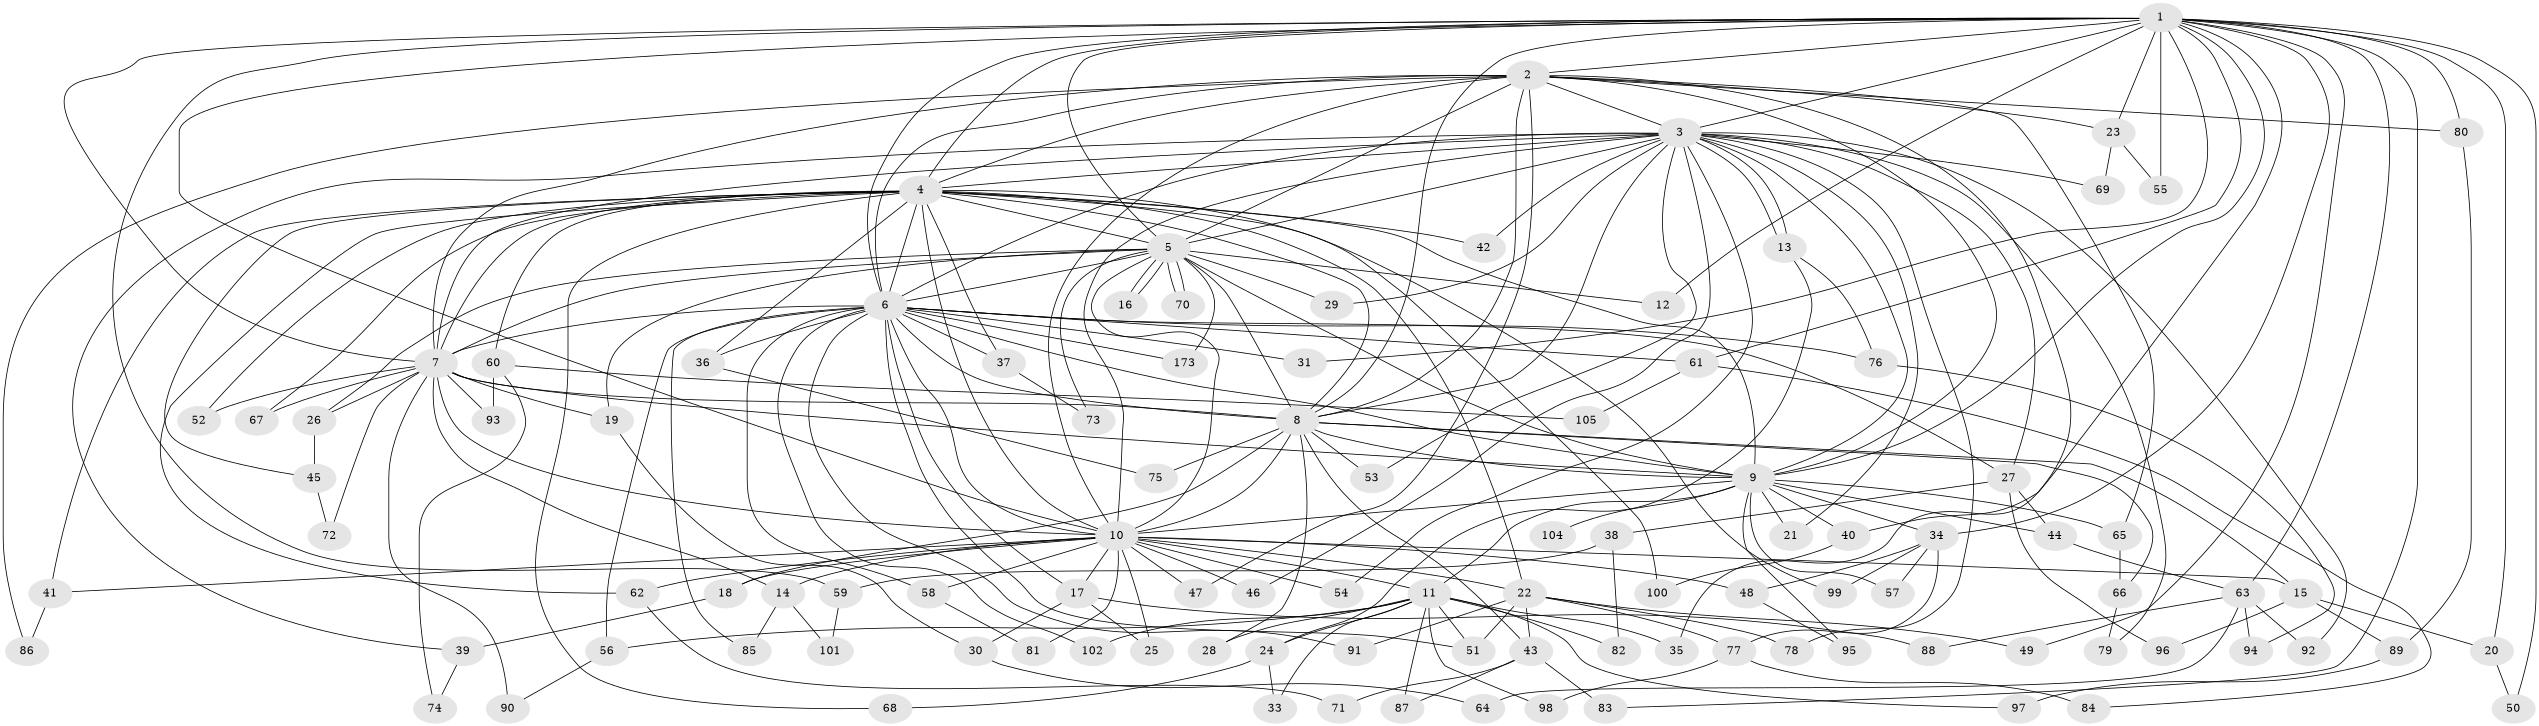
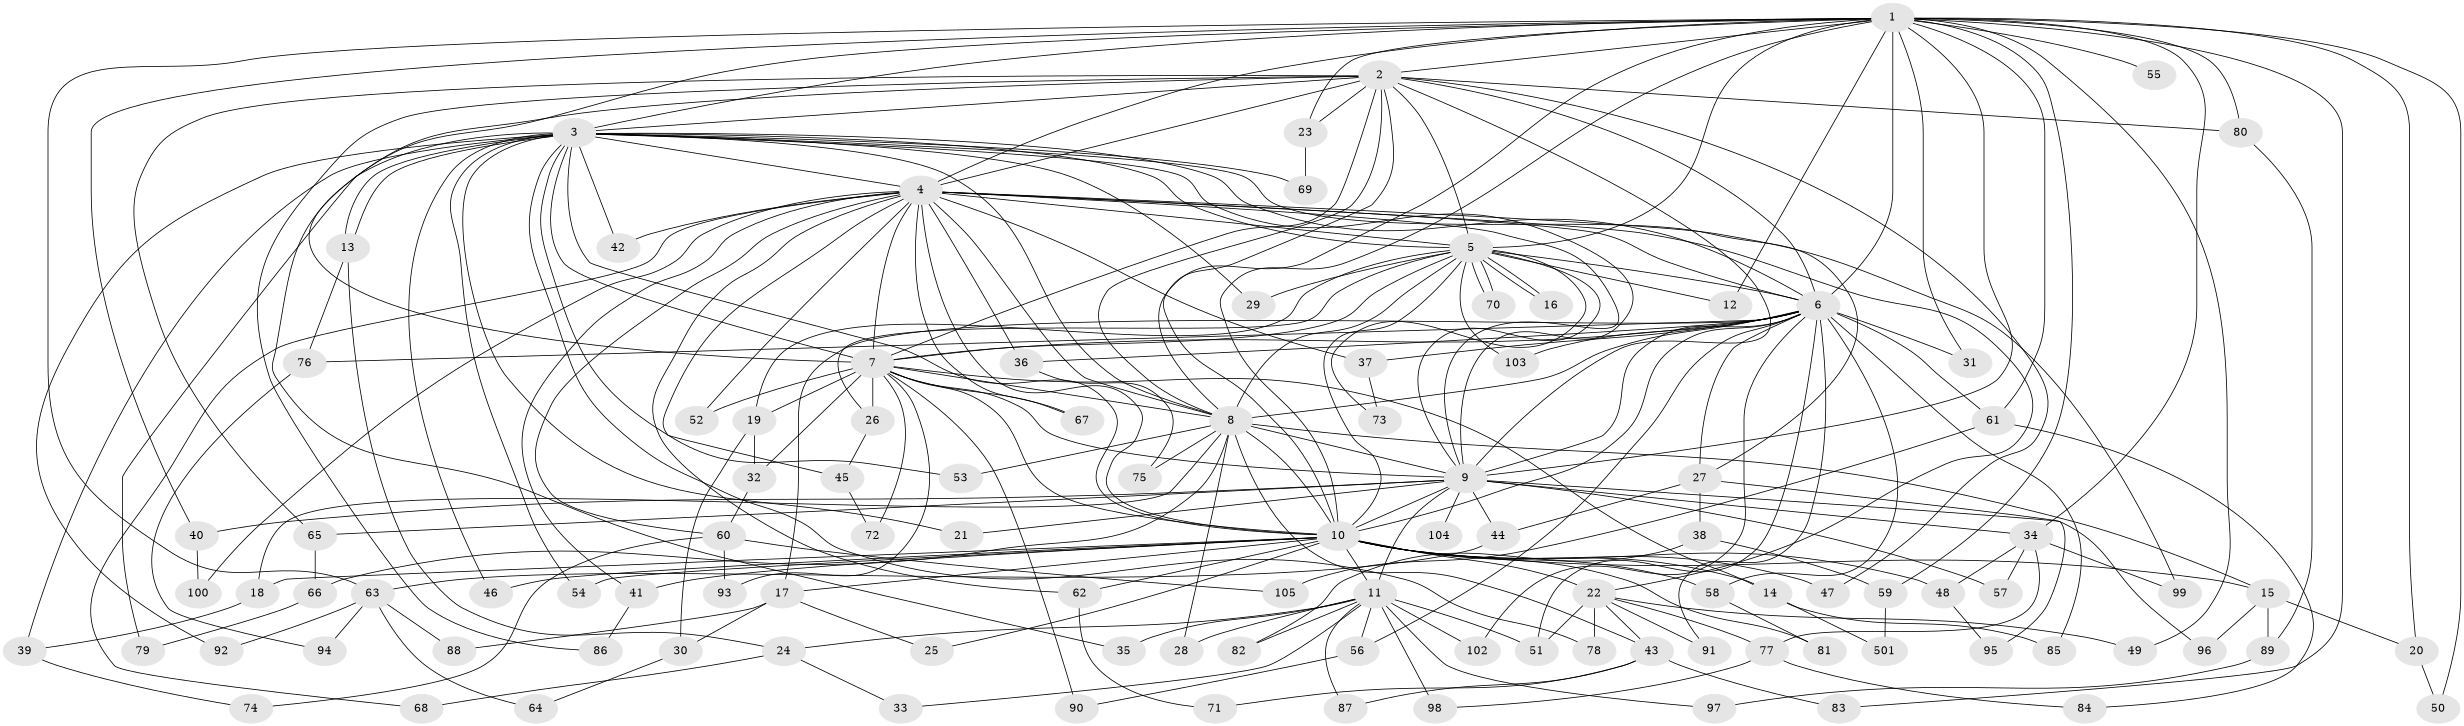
edge "23" -- "55": removed
node "173": label "173" -> "103"
node "32": added
node "101": label "101" -> "501"
